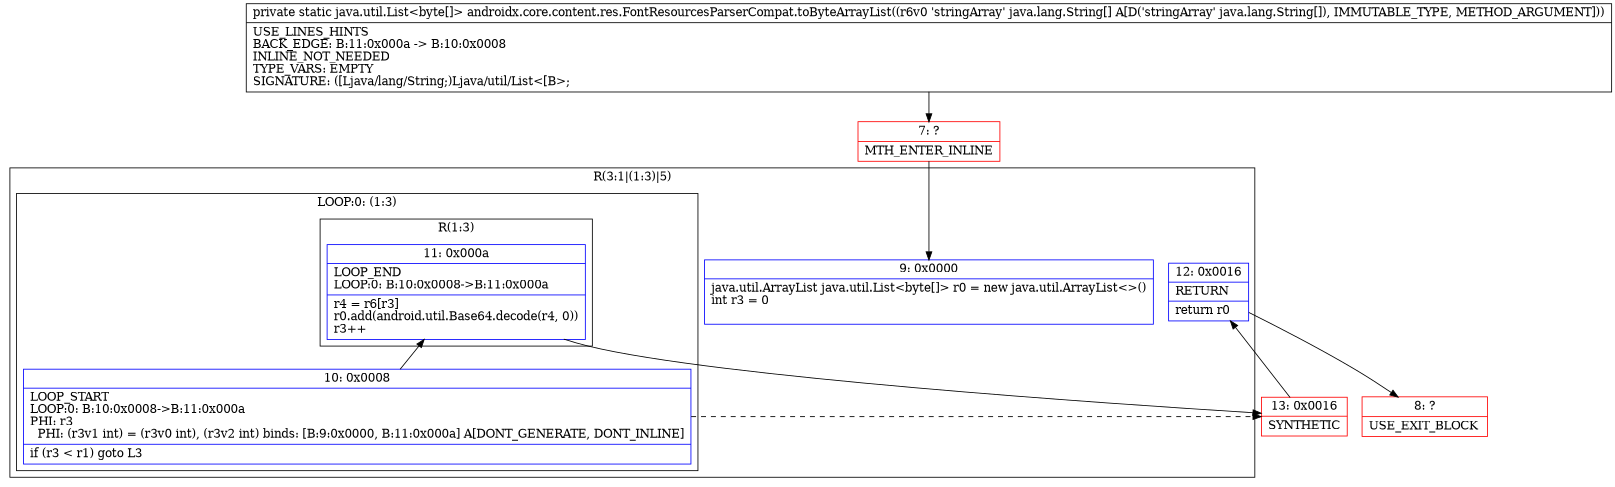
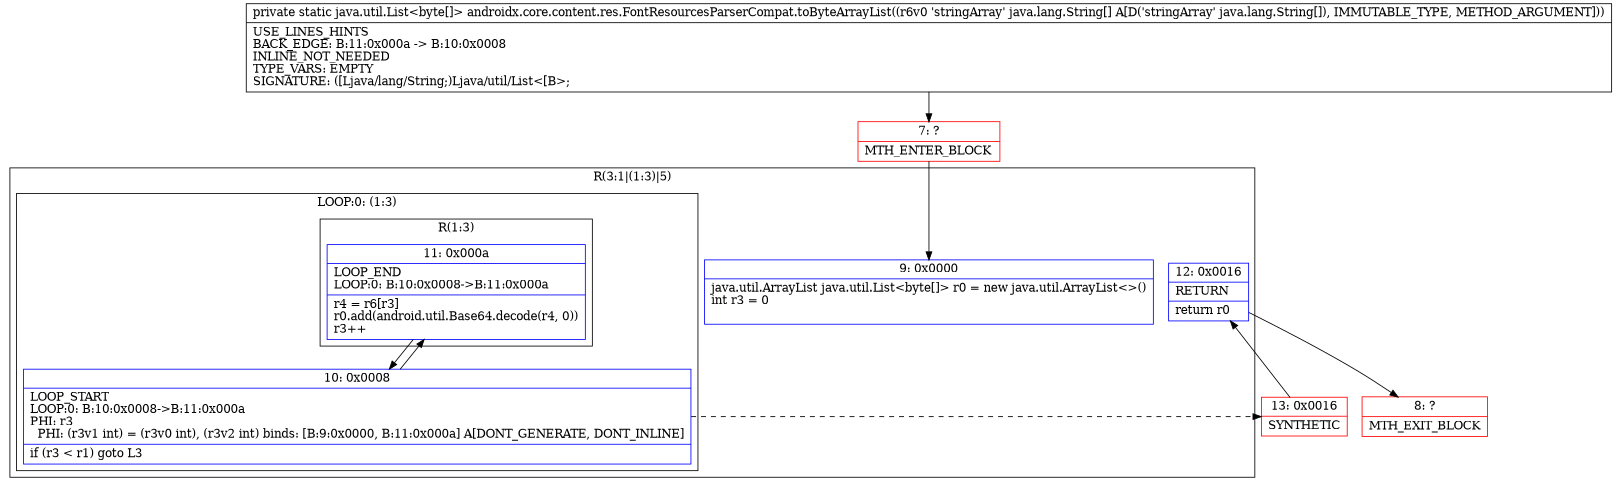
node "7: ?": text "MTH_ENTER_INLINE" -> "MTH_ENTER_BLOCK"
edge "11: 0x000a" -> "13: 0x0016": now "11: 0x000a" -> "10: 0x0008"
node "8: ?": text "USE_EXIT_BLOCK" -> "MTH_EXIT_BLOCK"
